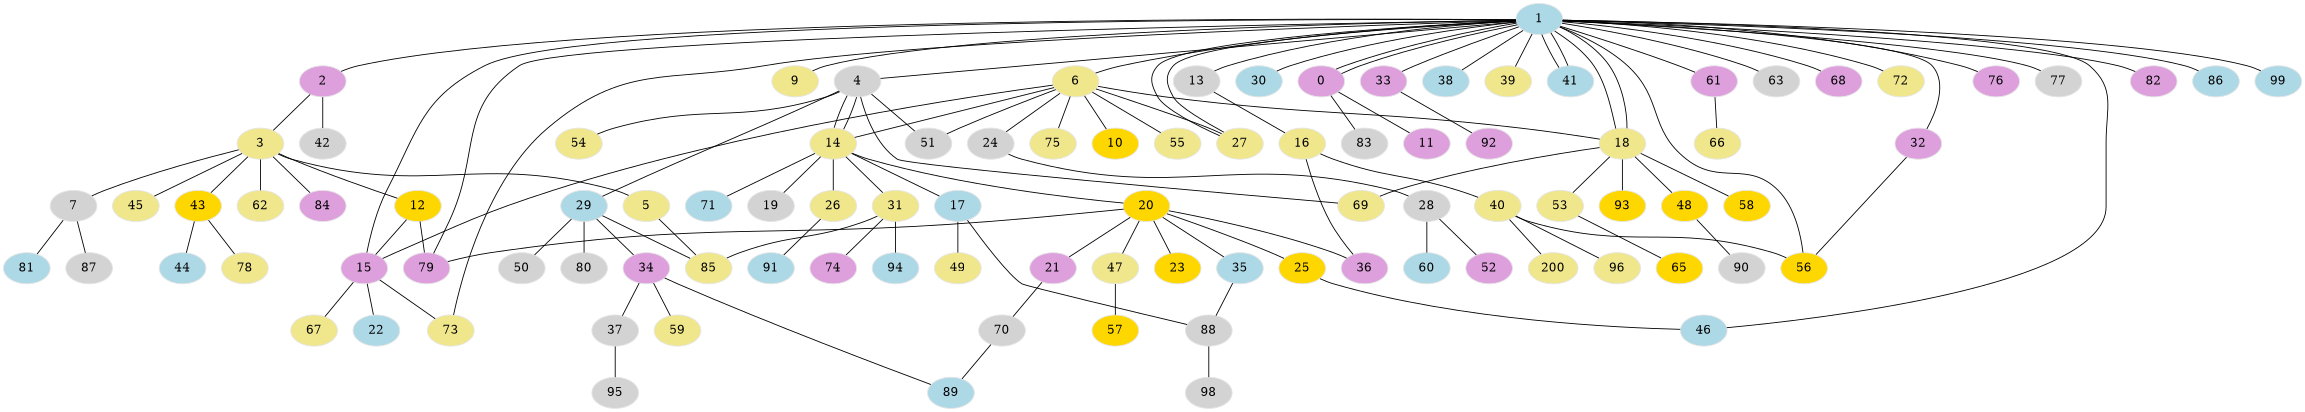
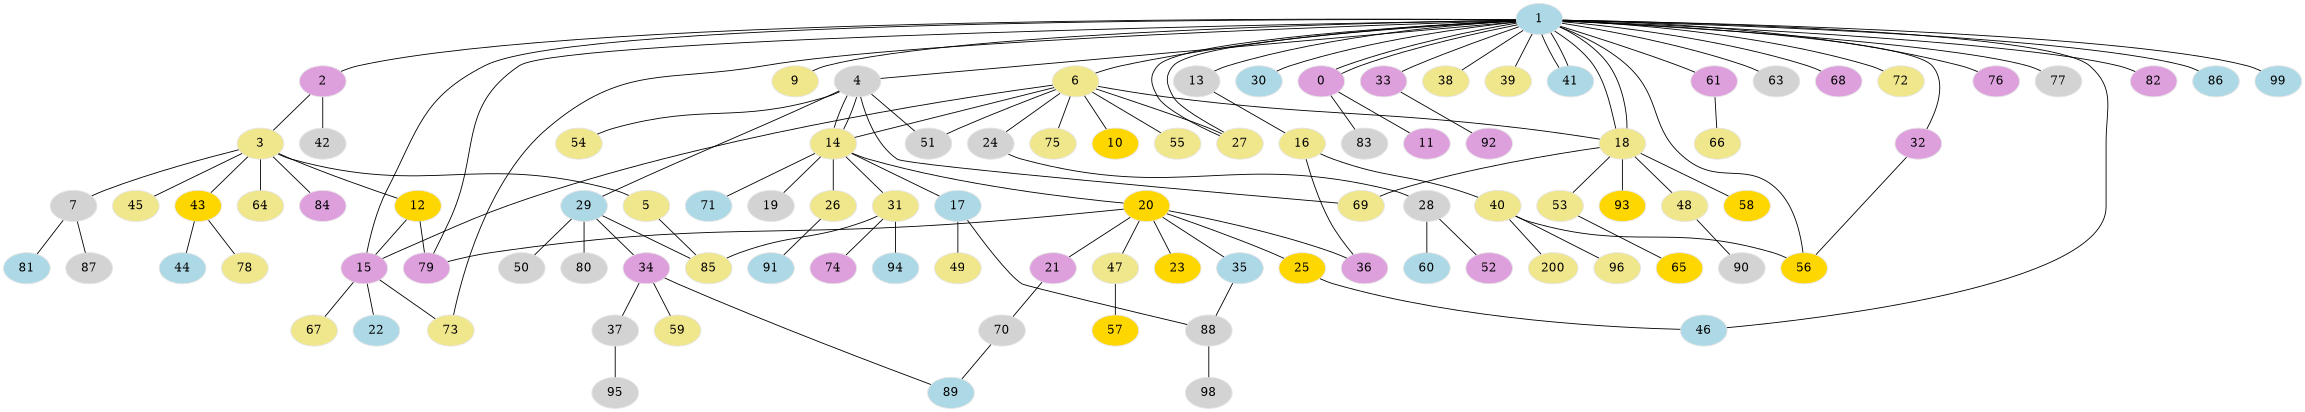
node "38": fillcolor lightblue -> khaki
node "62": label "62" -> "64"
node "48": fillcolor gold -> khaki
